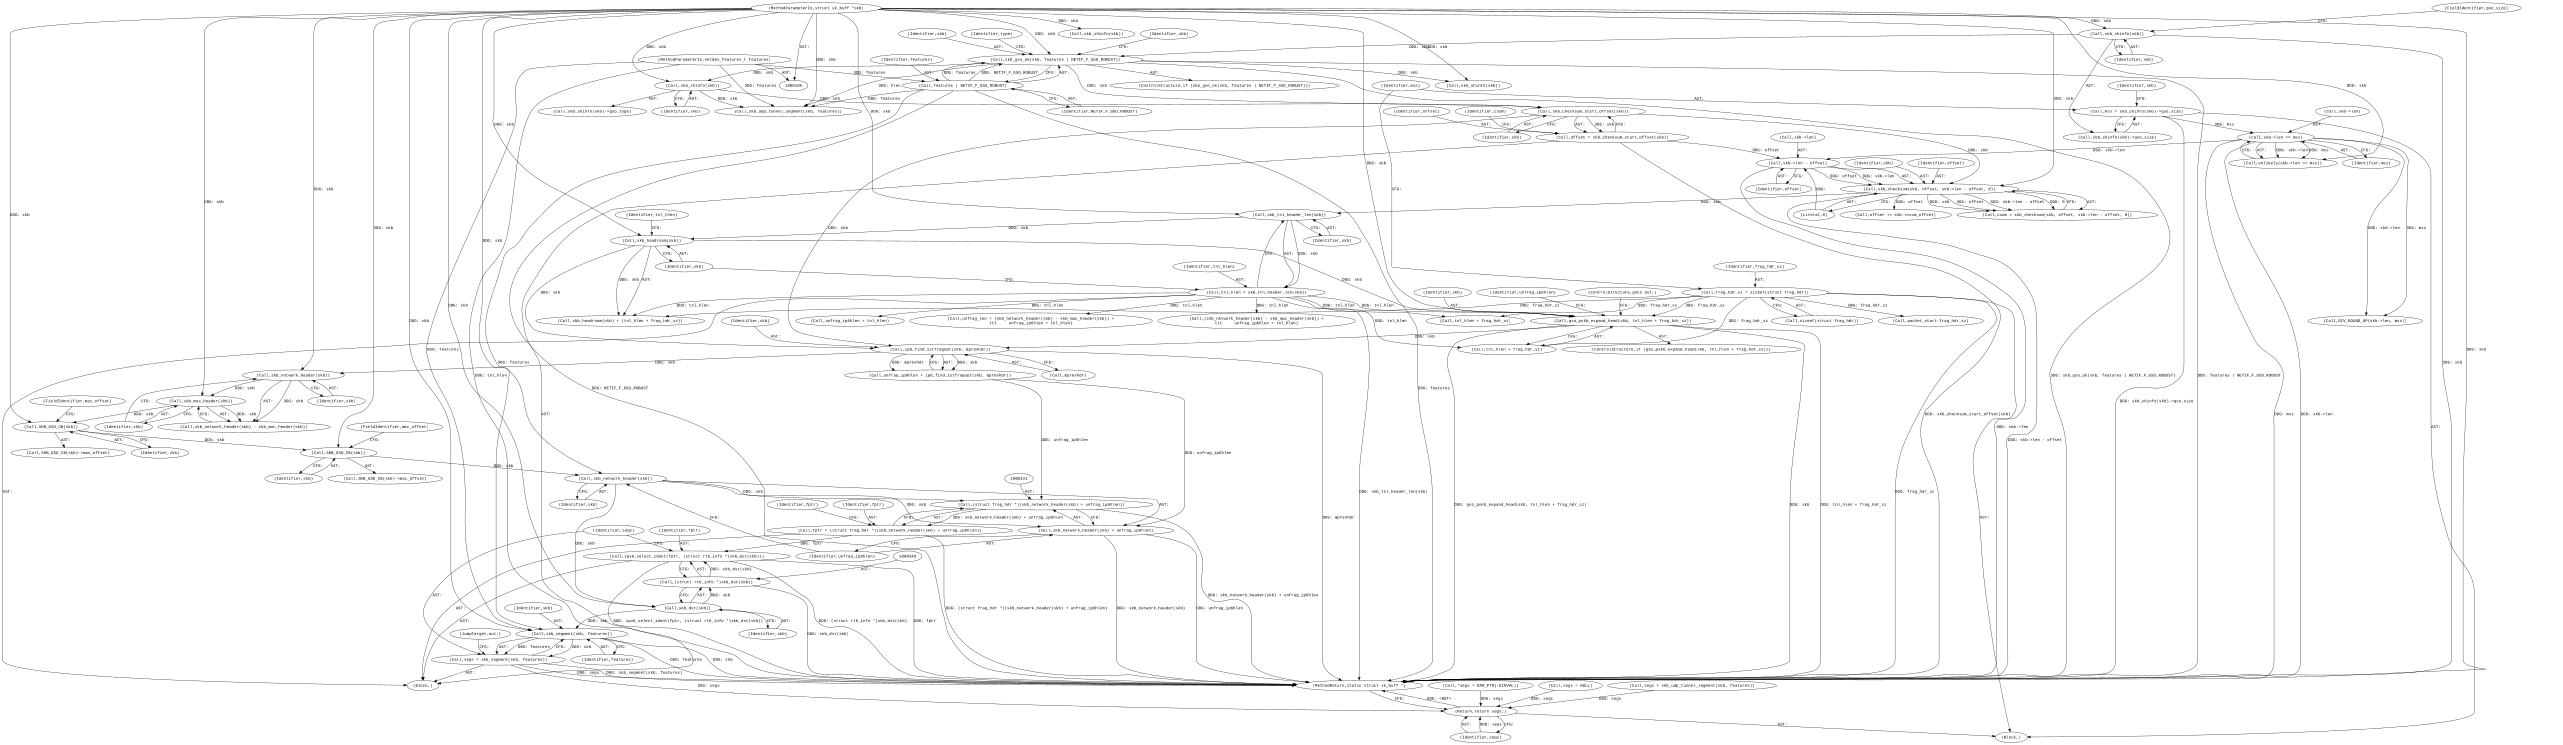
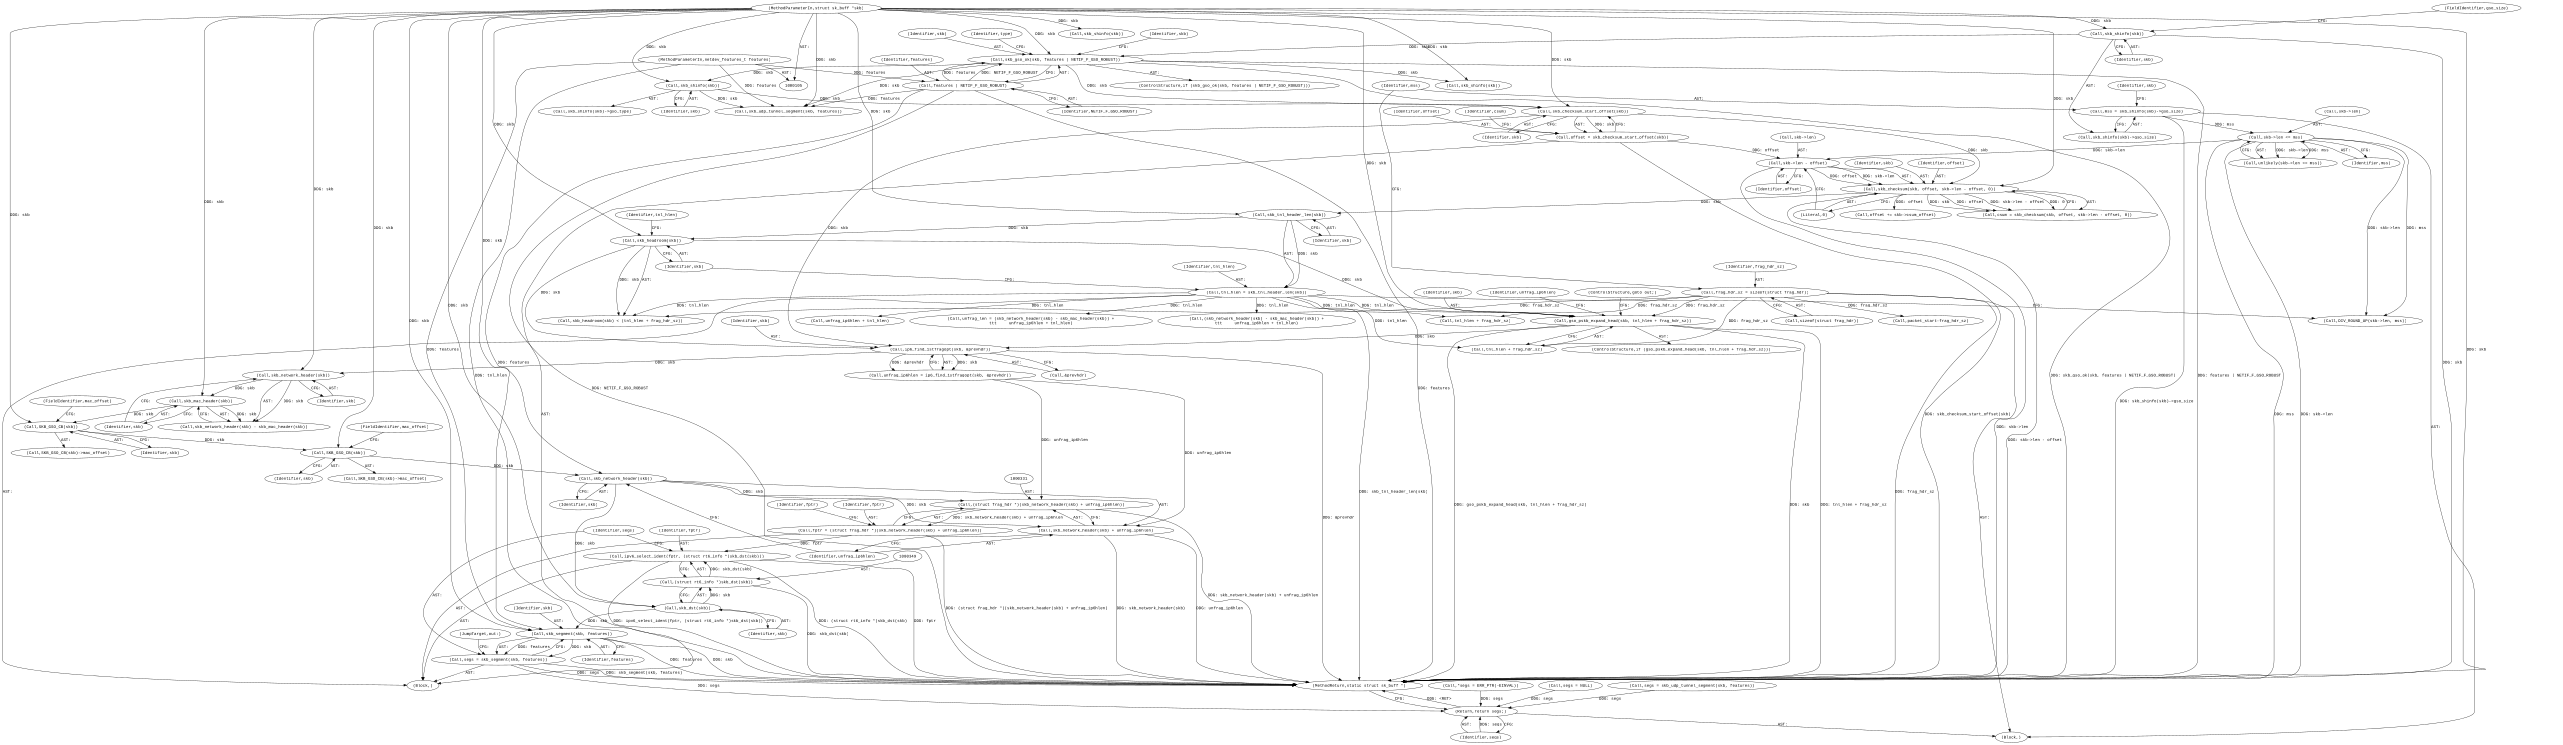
edge "(MethodParameterIn,struct sk_buff *skb)" -> "(Call,unlikely(skb->len <= mss))": now "(MethodParameterIn,struct sk_buff *skb)" -> "(Call,skb_checksum_start_offset(skb))"
edge "(Call,skb_gso_ok(skb, features | NETIF_F_GSO_ROBUST))" -> "(Call,skb_udp_tunnel_segment(skb, features))": label "DDG: hlen" -> "DDG: skb"
edge "(Literal,0)" -> "(Call,skb->len - offset)": label "DDG: " -> "CFG: "
edge "(Call,tnl_hlen = skb_tnl_header_len(skb))" -> "(Call,skb_tnl_header_len(skb))": now "(Call,tnl_hlen = skb_tnl_header_len(skb))" -> "(Call,DIV_ROUND_UP(skb->len, mss))"
